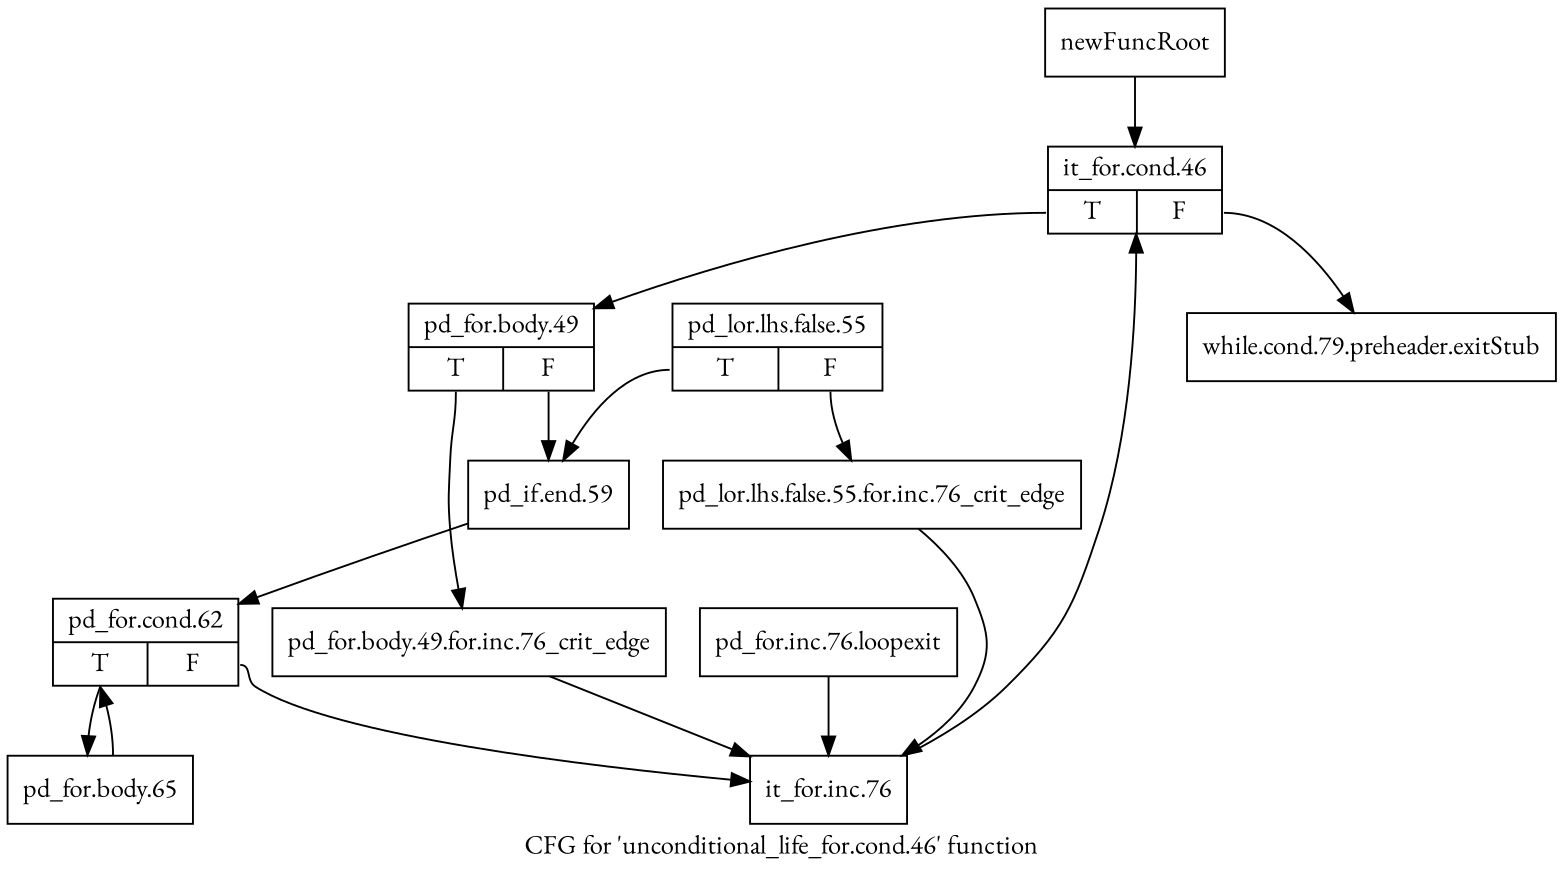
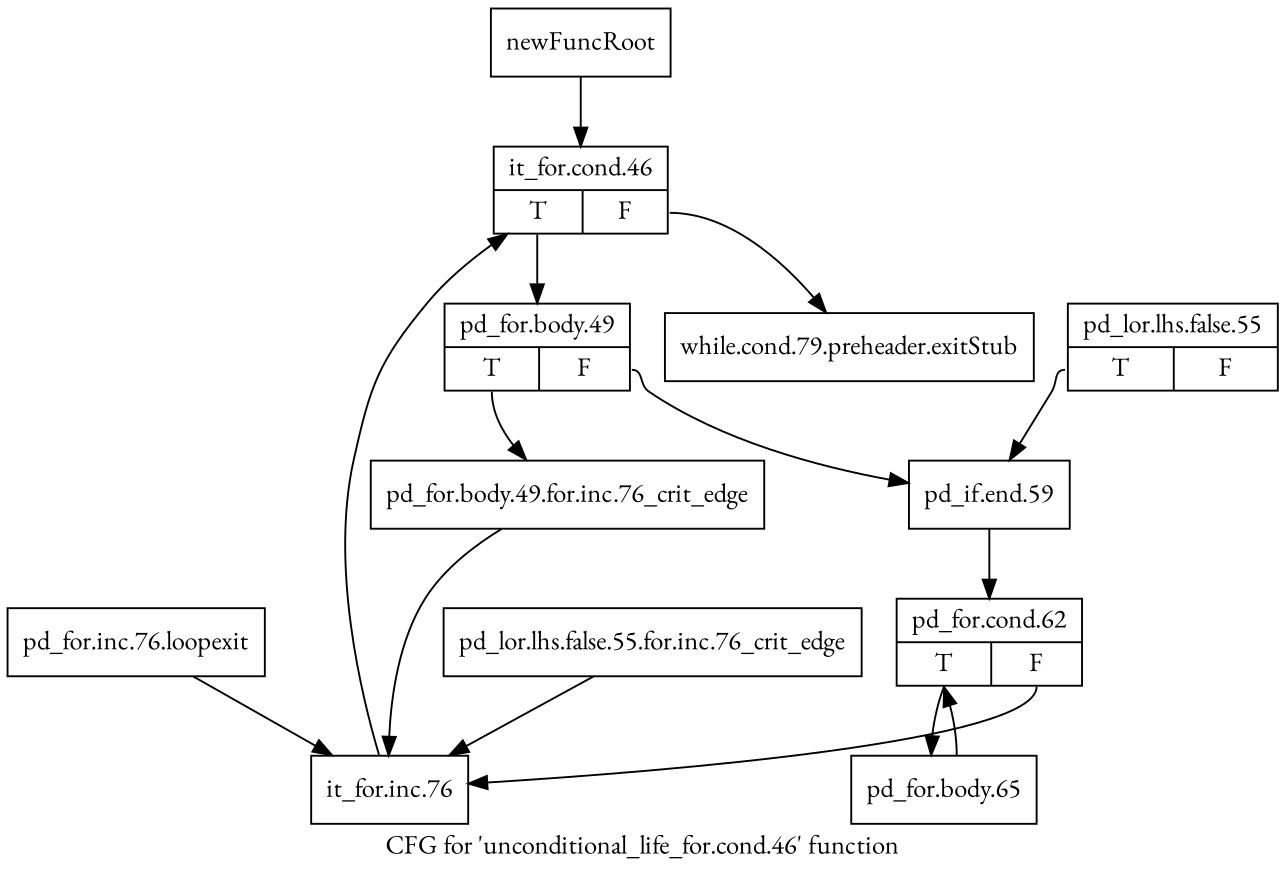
edge "pd_lor.lhs.false.55" -> "pd_lor.lhs.false.55.for.inc.76_crit_edge": removed
